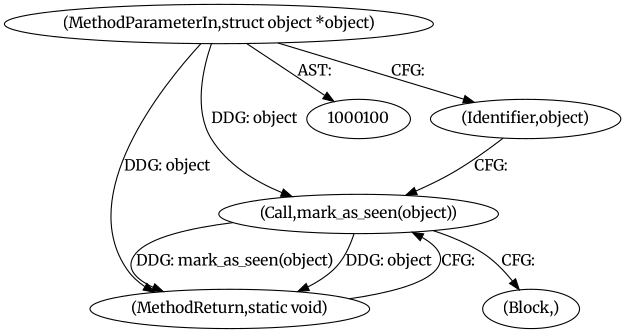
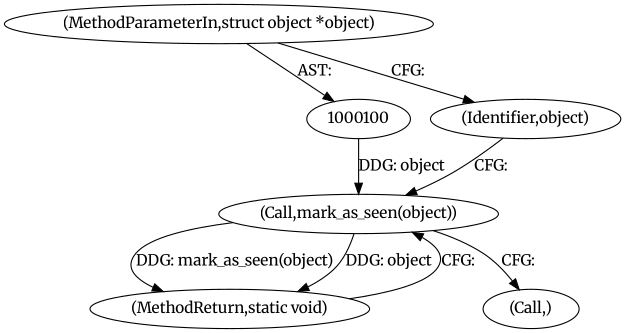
edge "(MethodParameterIn,struct object *object)" -> "(Call,mark_as_seen(object))": now "1000100" -> "(Call,mark_as_seen(object))"
edge "(MethodParameterIn,struct object *object)" -> "(MethodReturn,static void)": removed, label "DDG: object"
node "(Block,)": label "(Block,)" -> "(Call,)"
